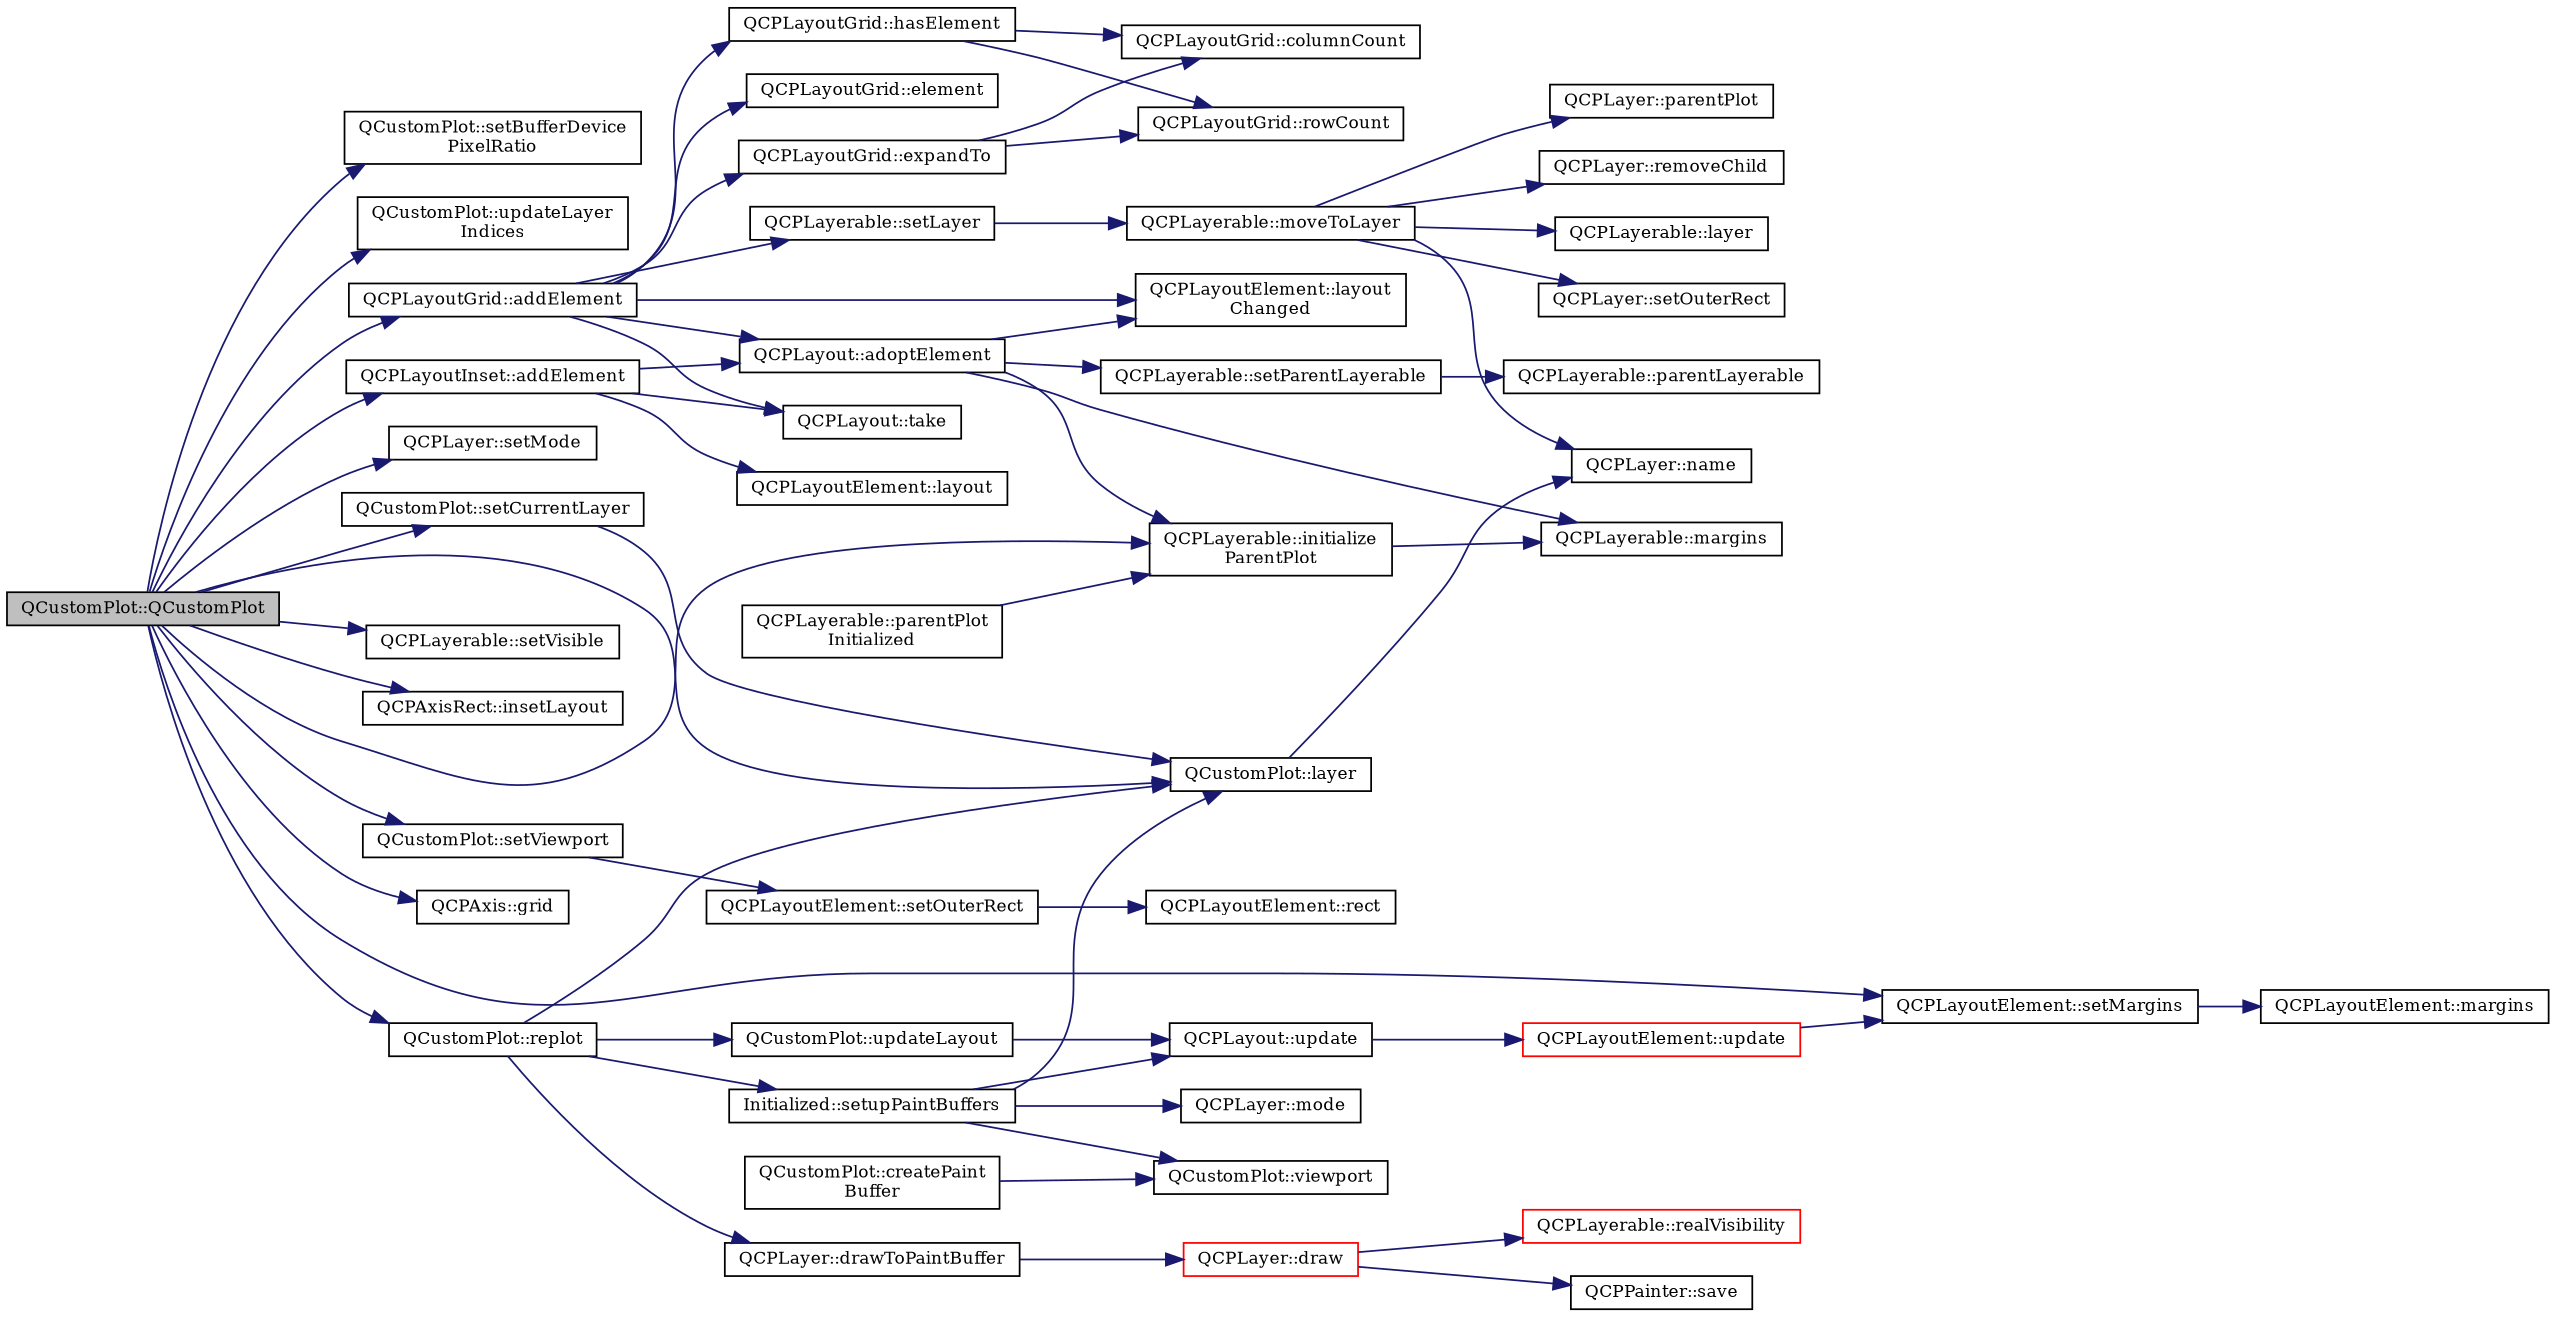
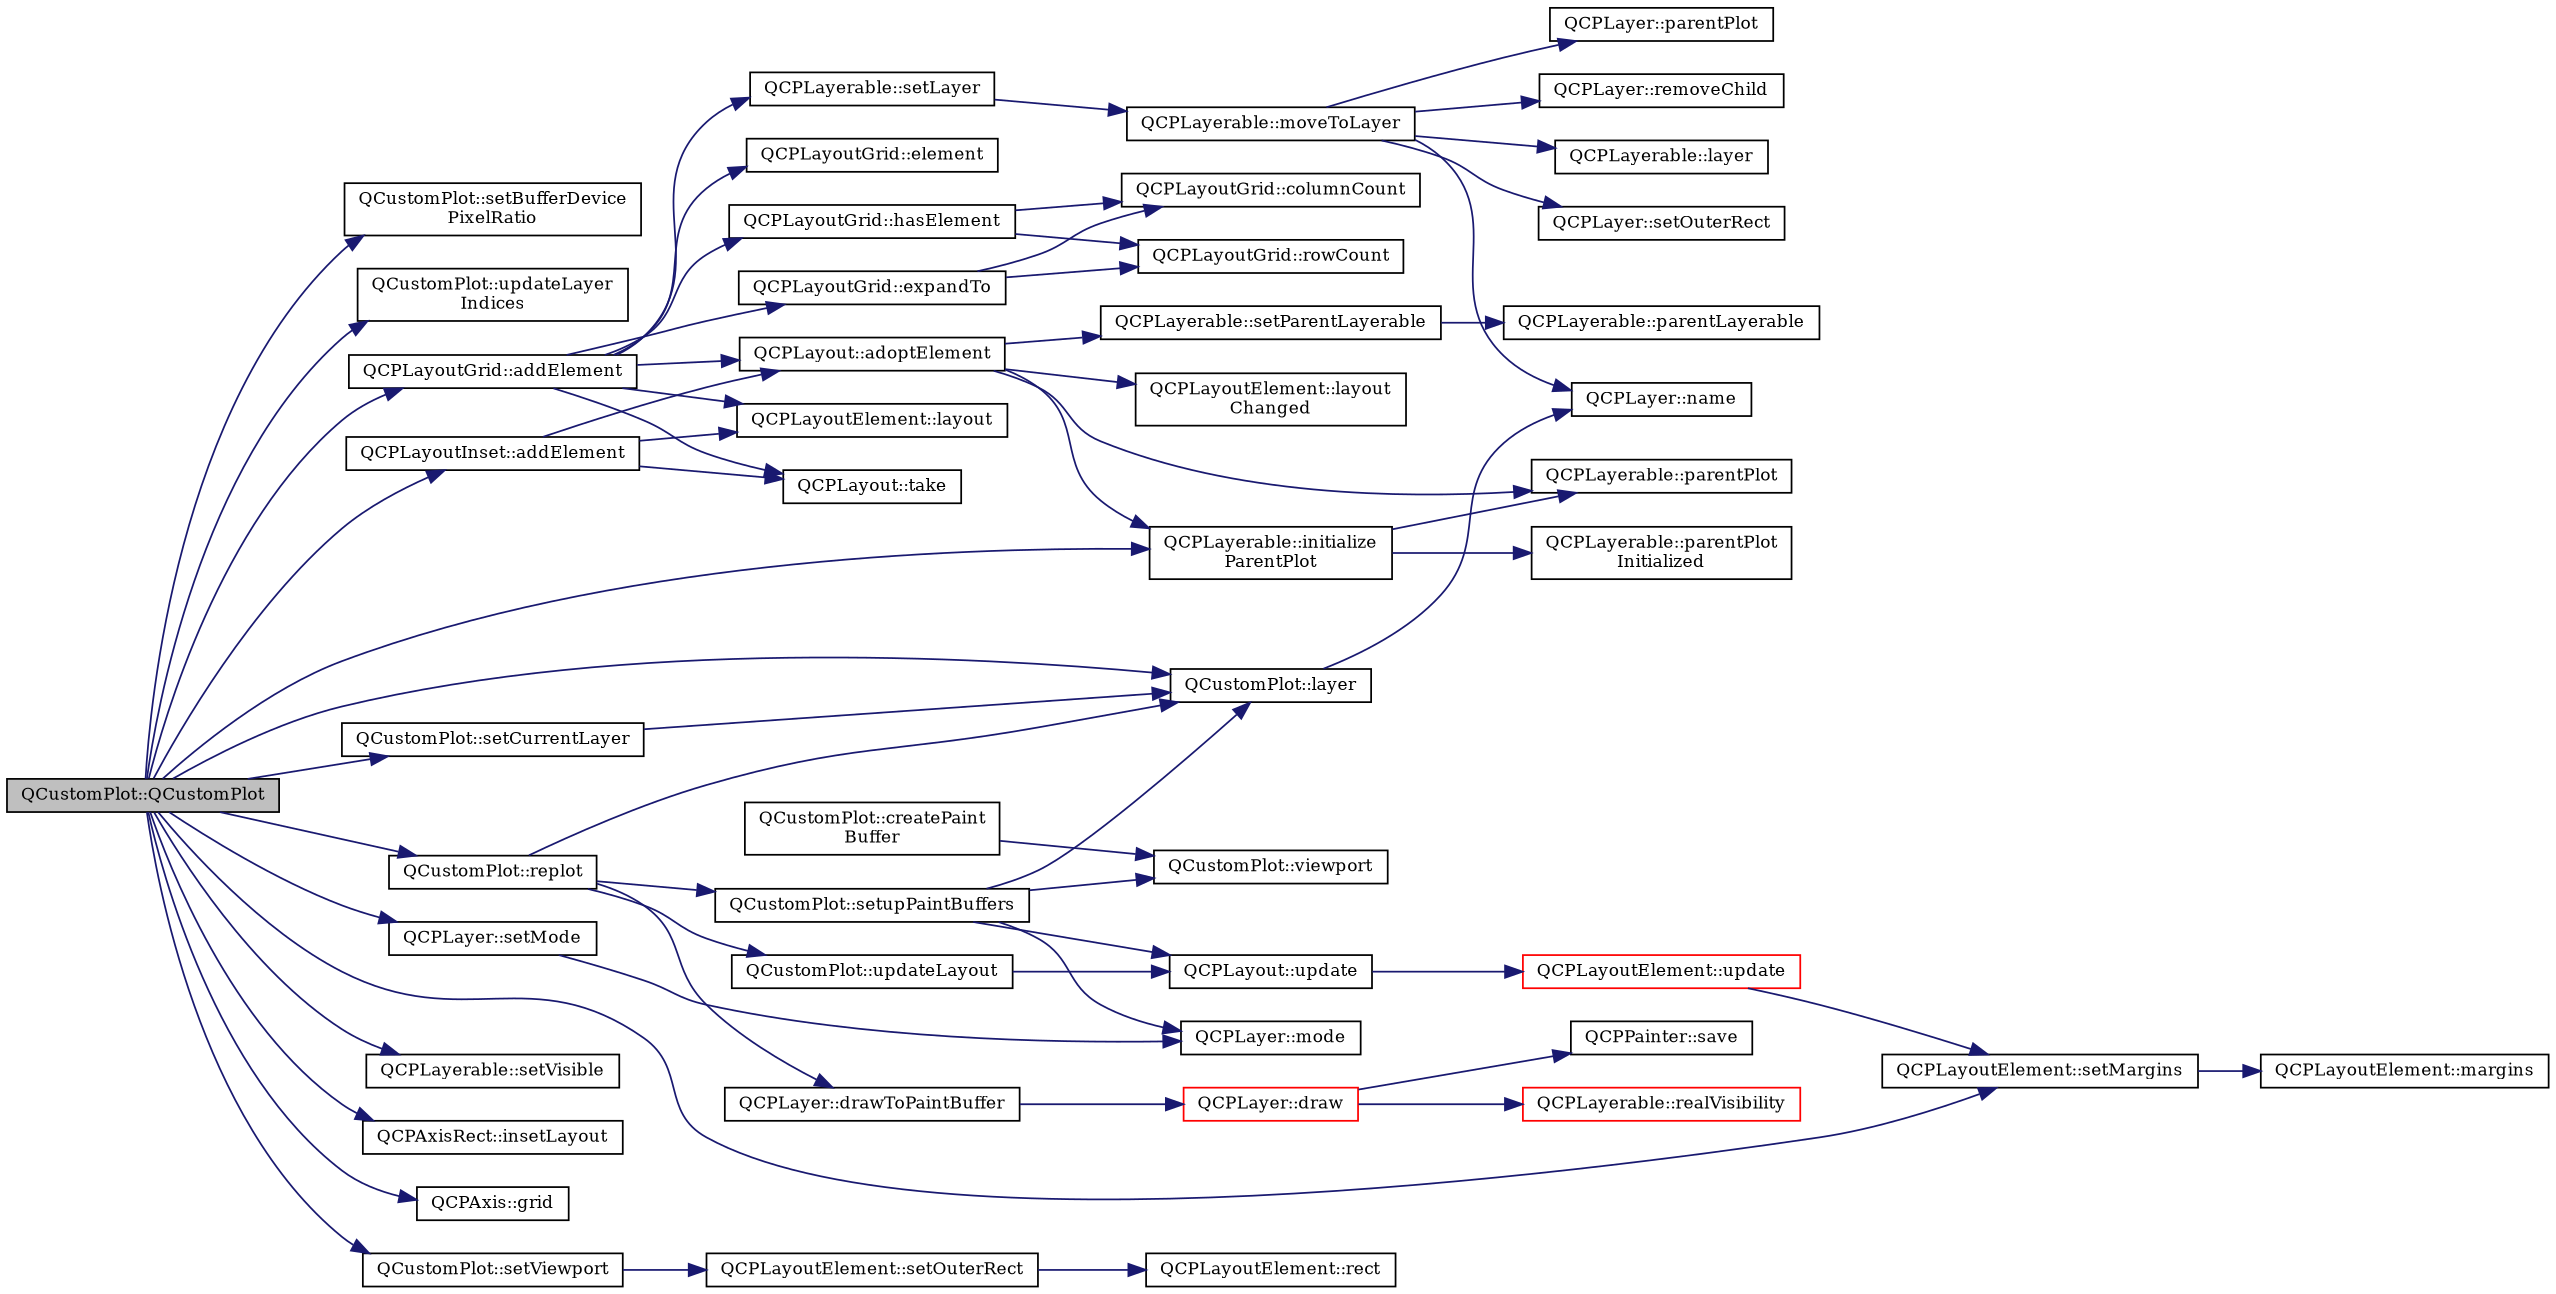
edge "QCPLayoutGrid::addElement" -> "QCPLayoutElement::layout Changed": now "QCPLayoutGrid::addElement" -> "QCPLayoutElement::layout"
node "QCPLayerable::margins": label "QCPLayerable::margins" -> "QCPLayerable::parentPlot"
edge "QCPLayerable::parentPlot Initialized" -> "QCPLayerable::initialize ParentPlot": reversed
edge "QCPLayer::setMode" -> "QCPLayer::mode": added
node "Initialized::setupPaintBuffers": label "Initialized::setupPaintBuffers" -> "QCustomPlot::setupPaintBuffers"
